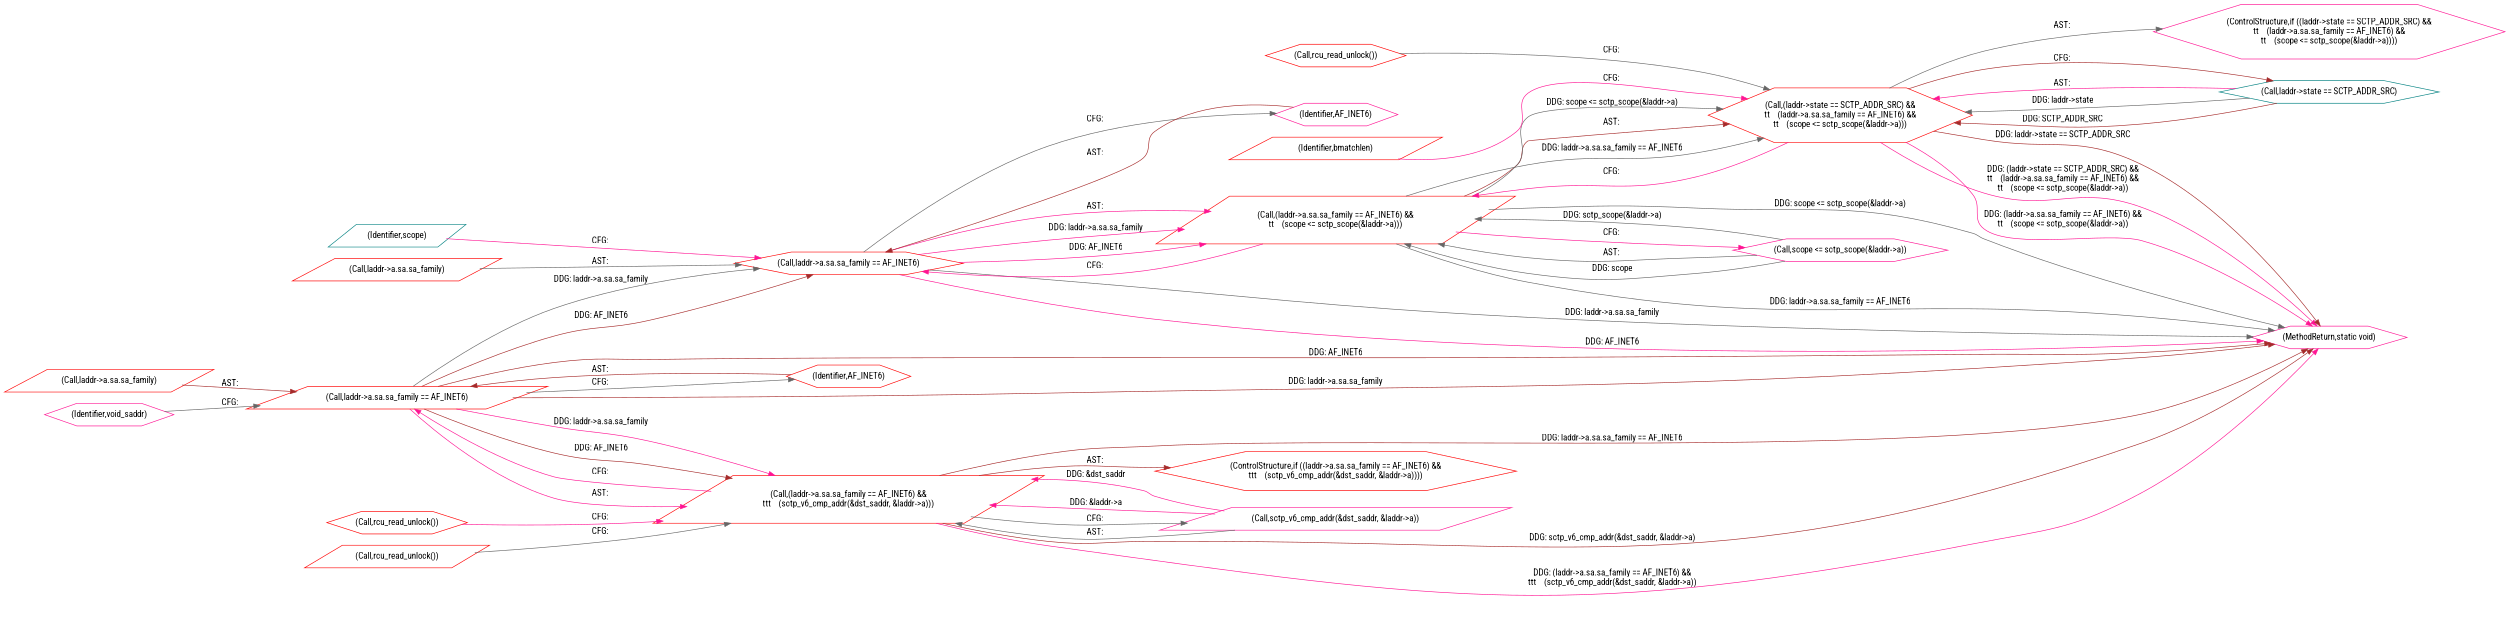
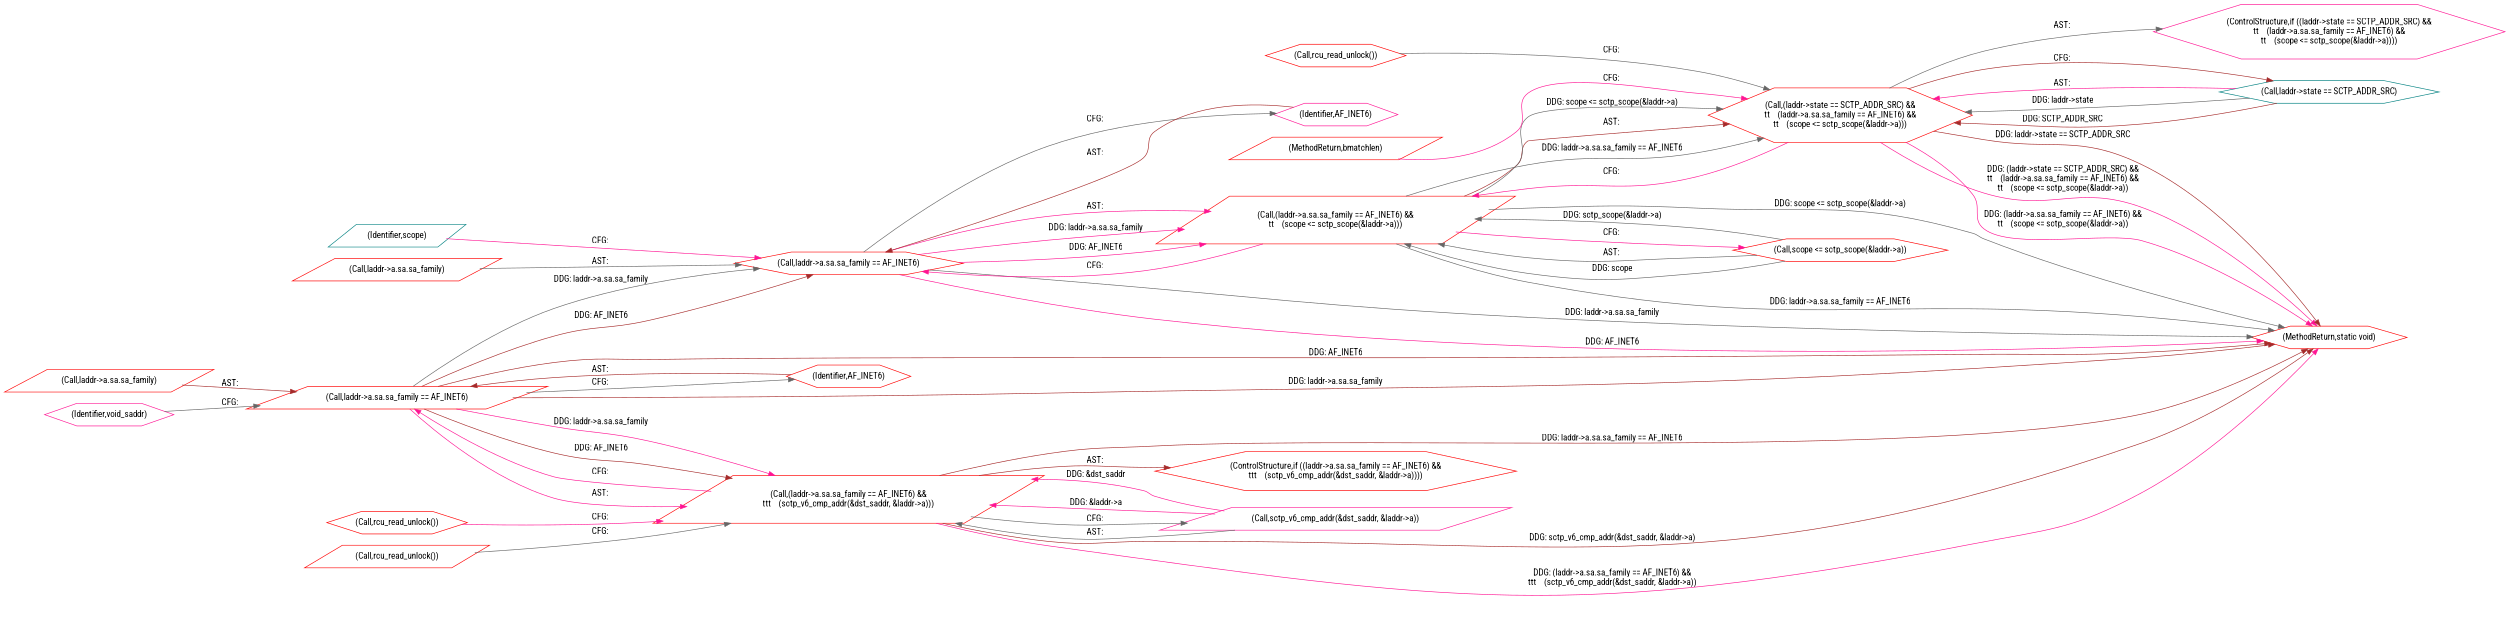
node "(Identifier,bmatchlen)": label "(Identifier,bmatchlen)" -> "(MethodReturn,bmatchlen)"
node "(Call,scope <= sctp_scope(&laddr->a))": color deeppink -> red
node "(MethodReturn,static void)": color deeppink -> red
